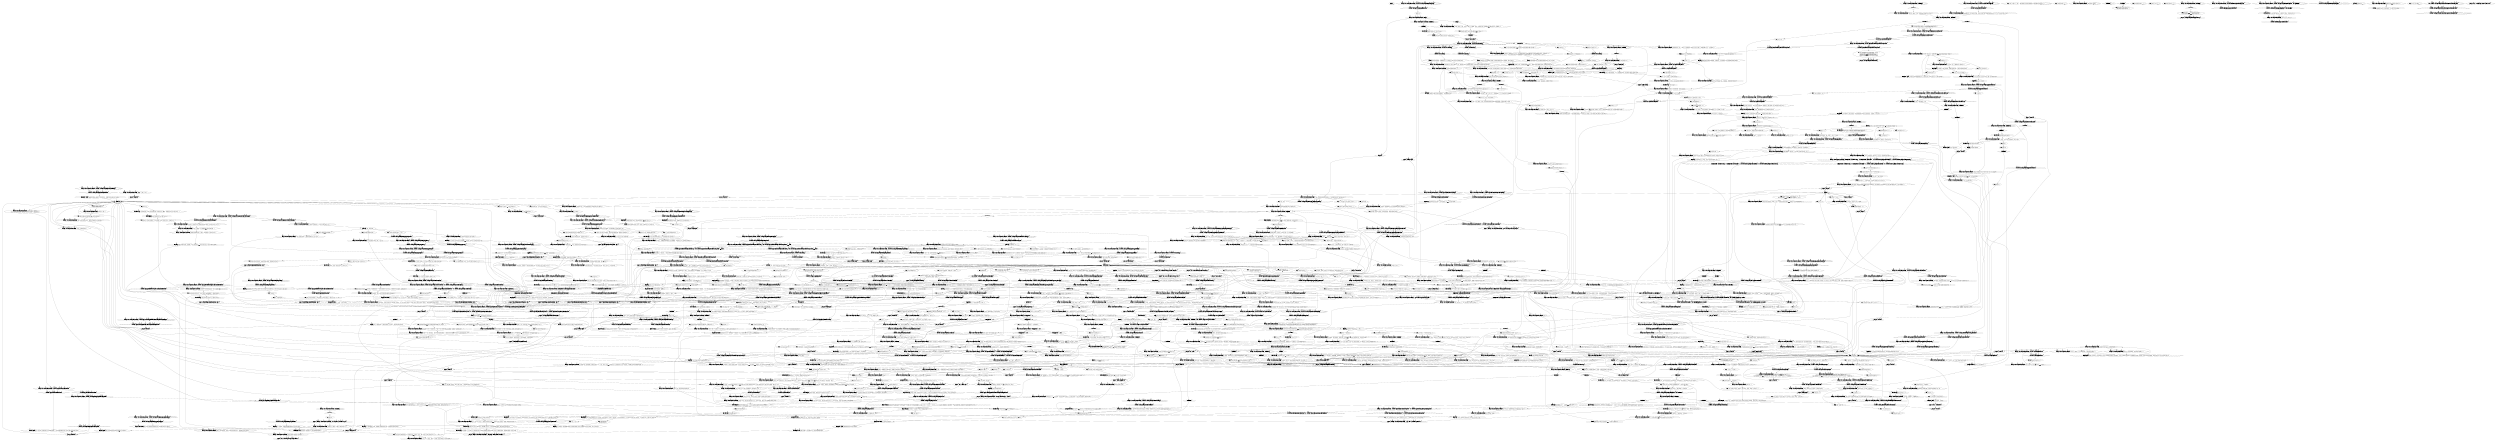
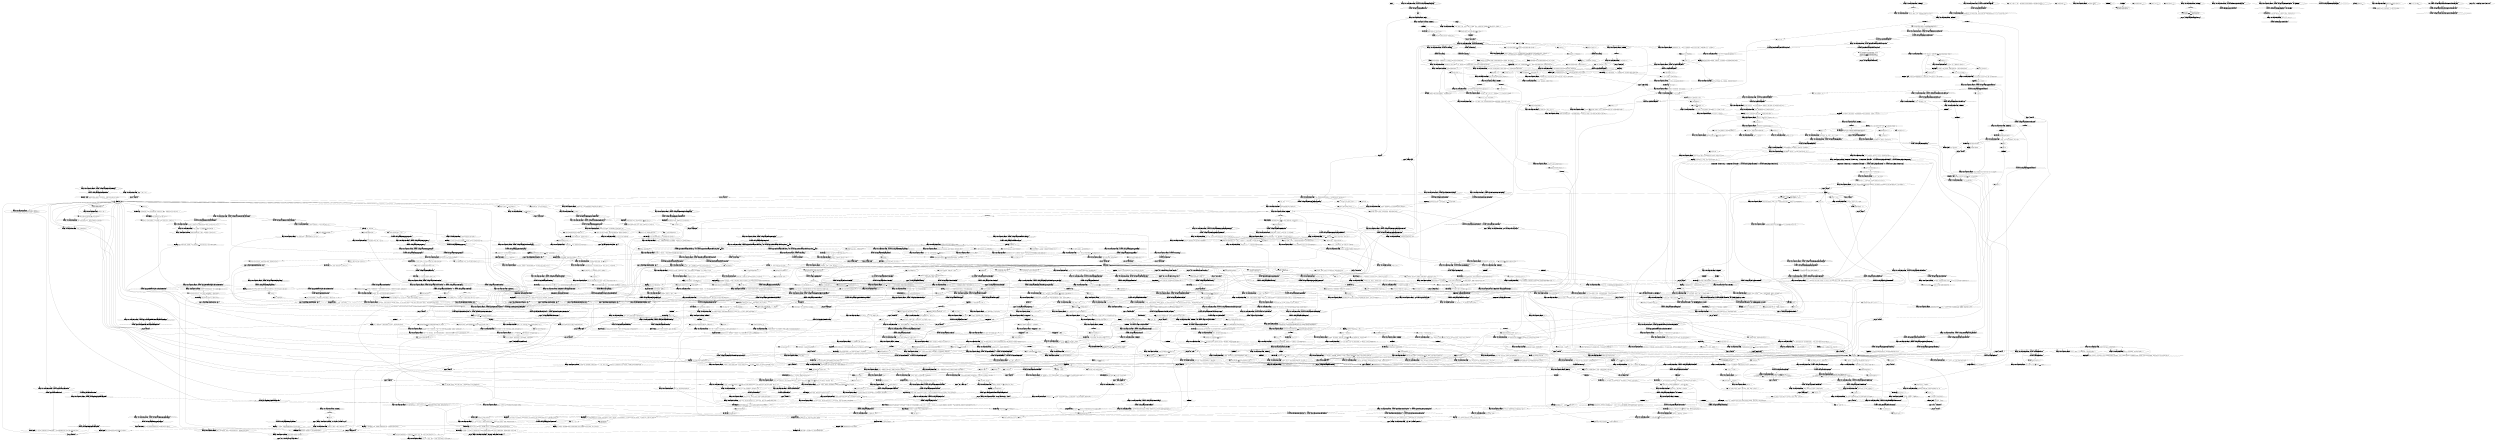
node "就跟你一样": label "就跟你一样" -> "input"
node "won_won_lost": label "won_won_lost" -> "won_她看向北边_lost"
node "You: “马丁内斯很幸运。*一千个*警察中间只会出现一个明星警探。”": added
node "You: “你的房间挺不错的。”": removed
node "whitecheckhastsucceededforonce": label "whitecheckhastsucceededforonce" -> "itsahubforeasiervisualprogramming"
node "IsAfternoon()": label "IsAfternoon()" -> "Volition()"
node "beauty pageant hub": label "beauty pageant hub" -> "杏子味的口香糖 pageant hub"
